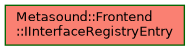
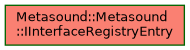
node "Metasound::Frontend ::IInterfaceRegistryEntry": label "Metasound::Frontend ::IInterfaceRegistryEntry" -> "Metasound::Metasound ::IInterfaceRegistryEntry"
